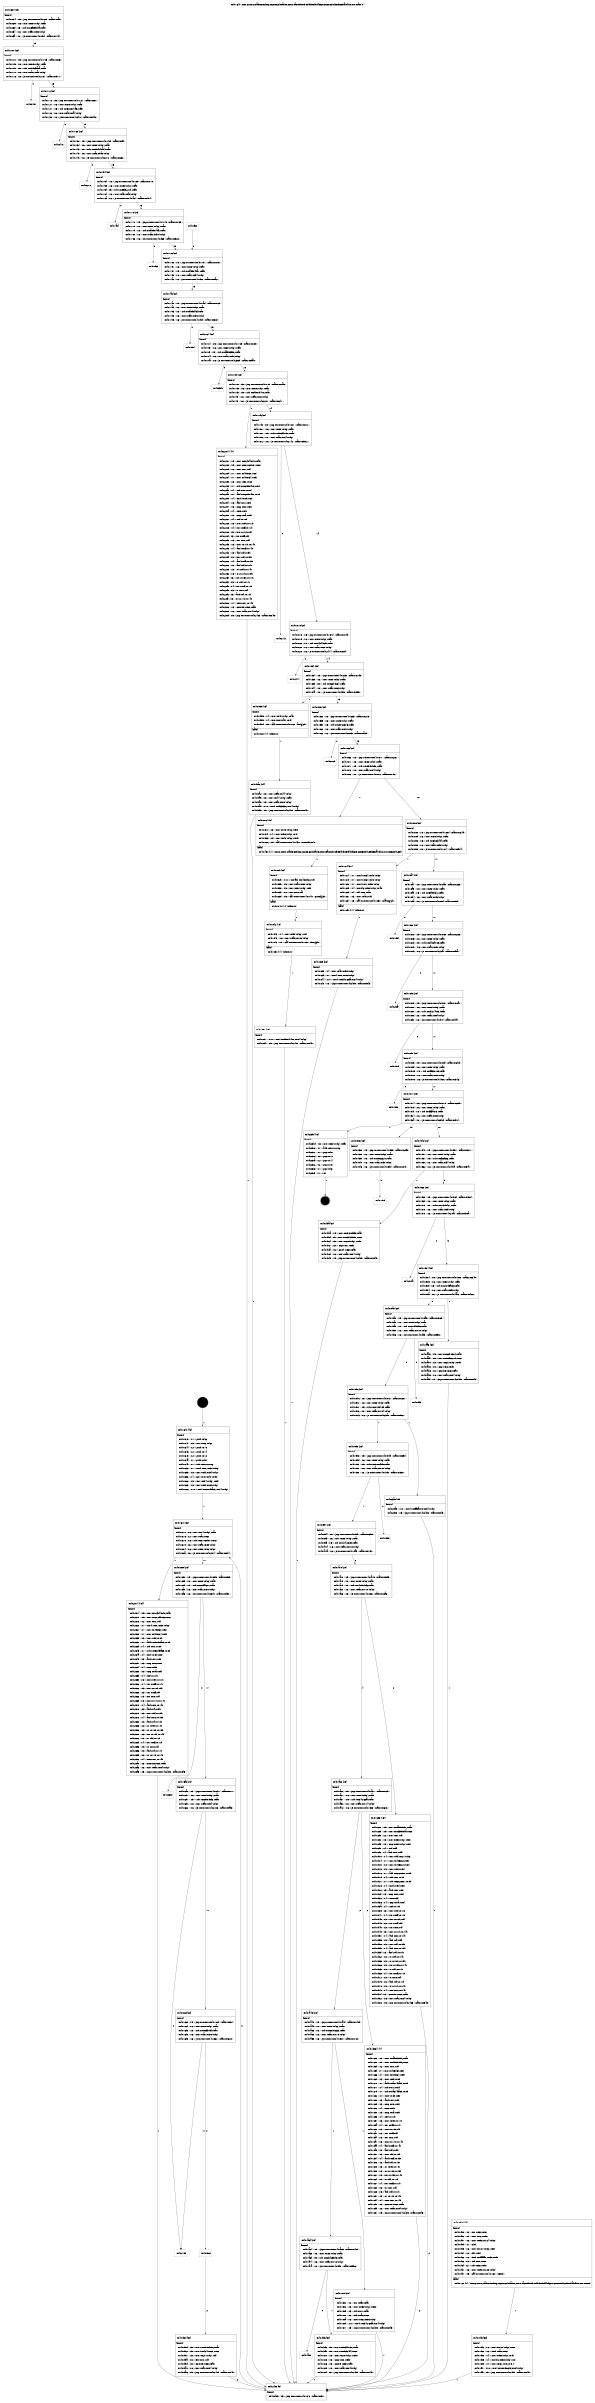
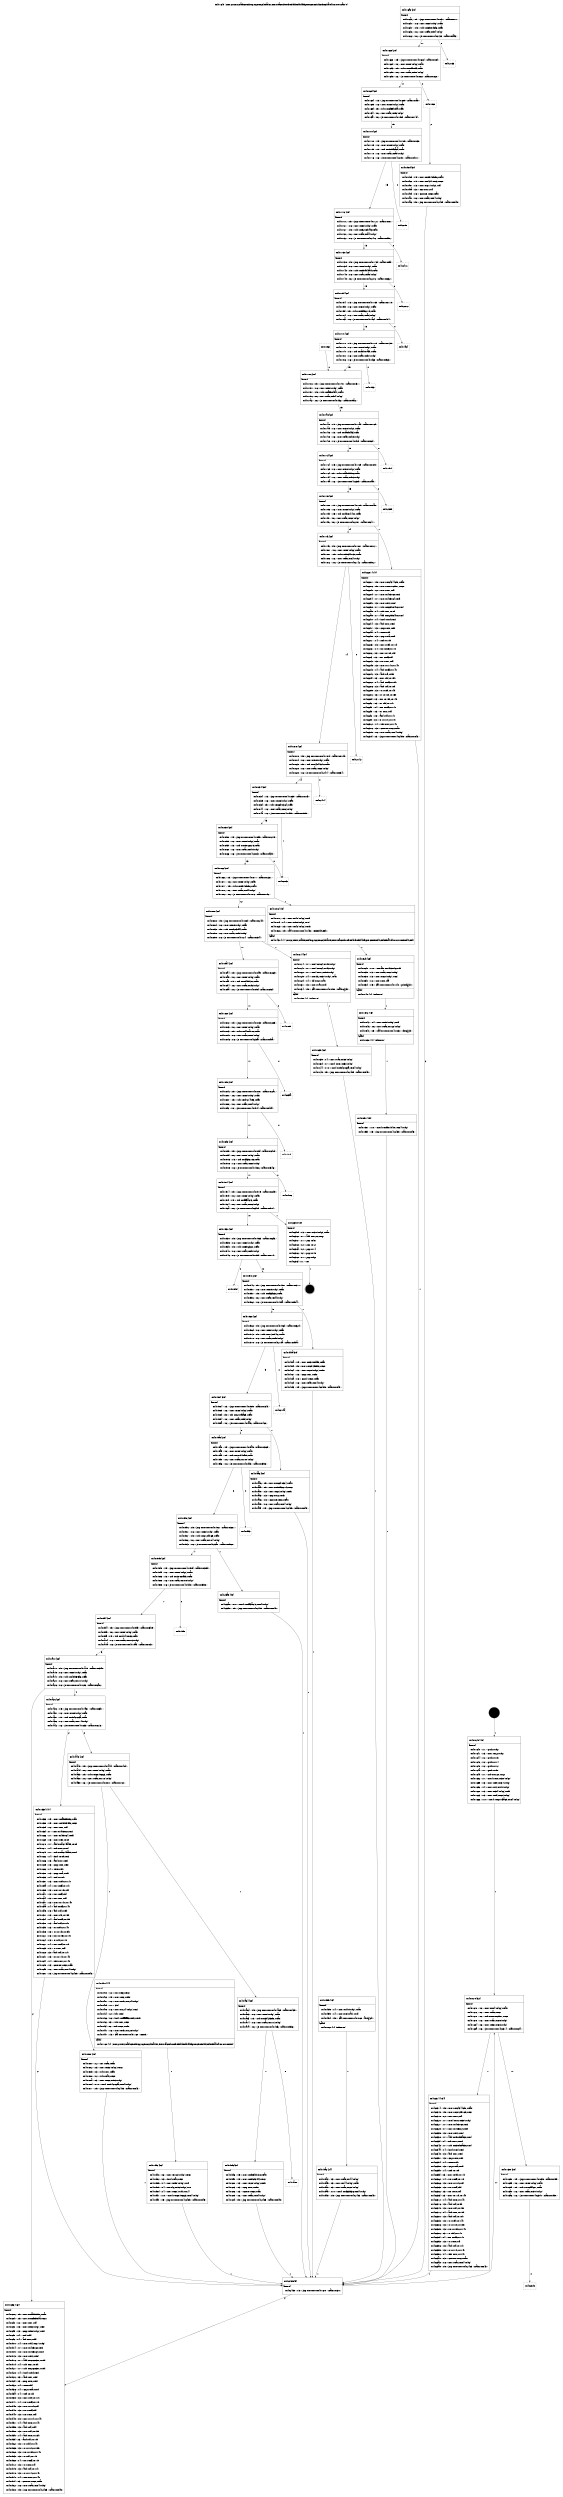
edge "0x401834 [28]" -> "0x401b95 [13]": now "0x401834 [28]" -> "0x40206b"
edge "0x401914 [28]" -> "0x40194c [28]": now "0x401930 [28]" -> "0x40194c [28]"
edge "0x401690 [28]" -> "0x4016ac [28]": removed, label "17"
edge "0x4016c8 [28]" -> "0x402133": now "0x4016c8 [28]" -> "0x4016e4 [28]"
edge "0x401ce6 [167]" -> "0x402485 [5]": reversed
